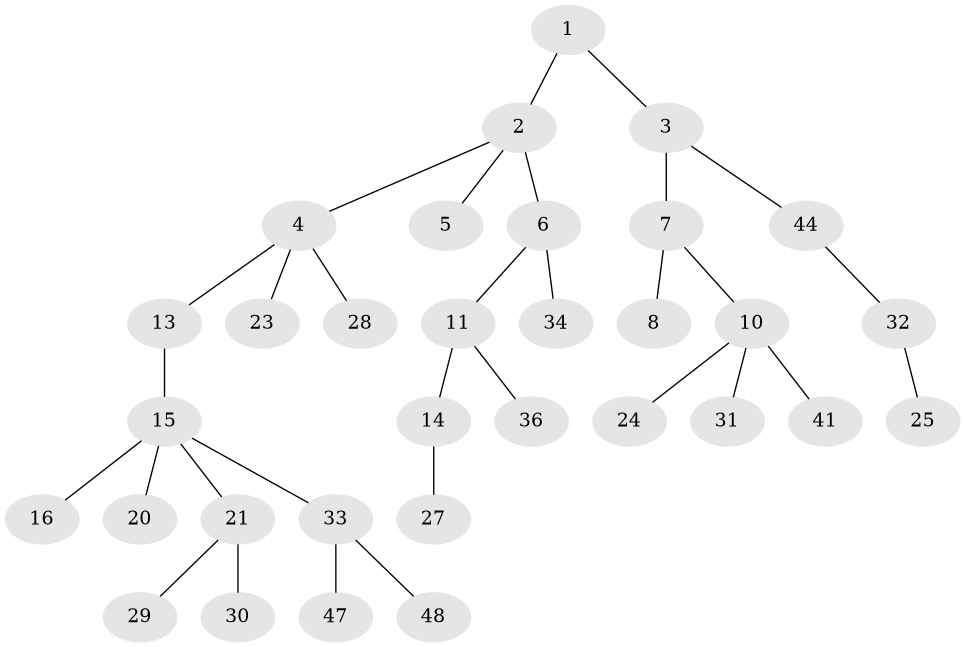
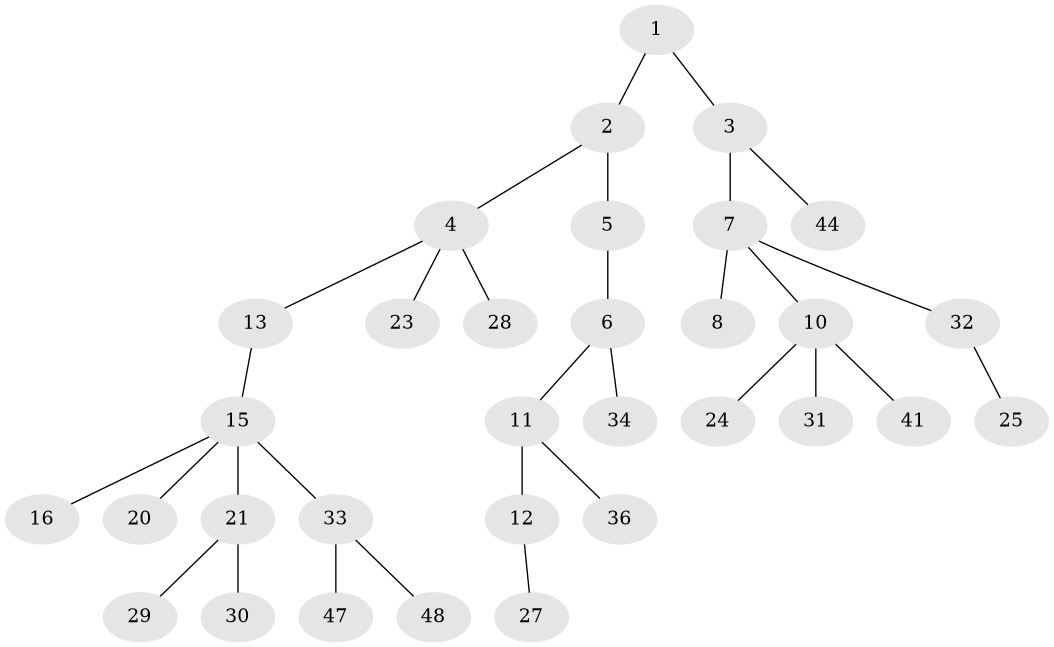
edge "2" -- "6": now "5" -- "6"
edge "44" -- "32": now "7" -- "32"
node "14": label "14" -> "12"
